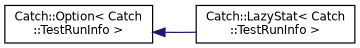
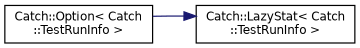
edge "Catch::LazyStat< Catch ::TestRunInfo >" -> "Catch::Option< Catch ::TestRunInfo >": reversed
